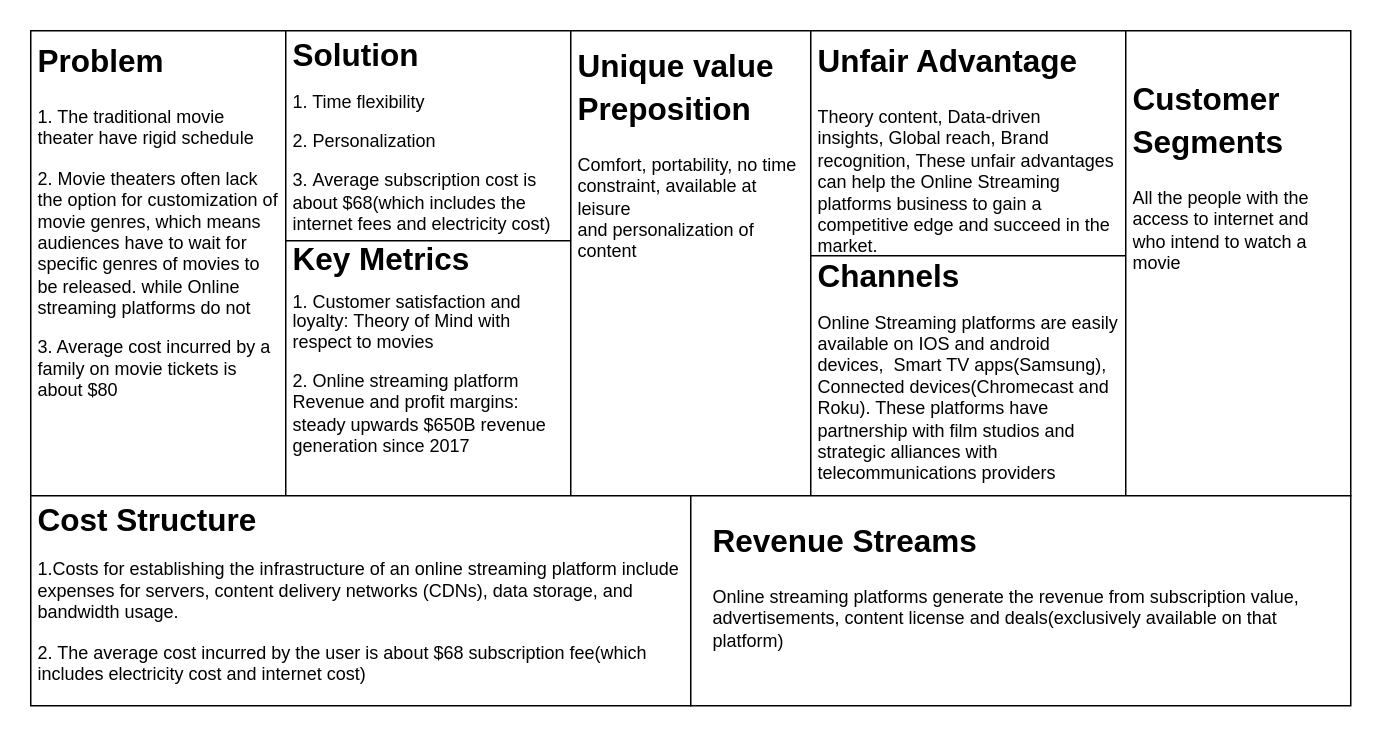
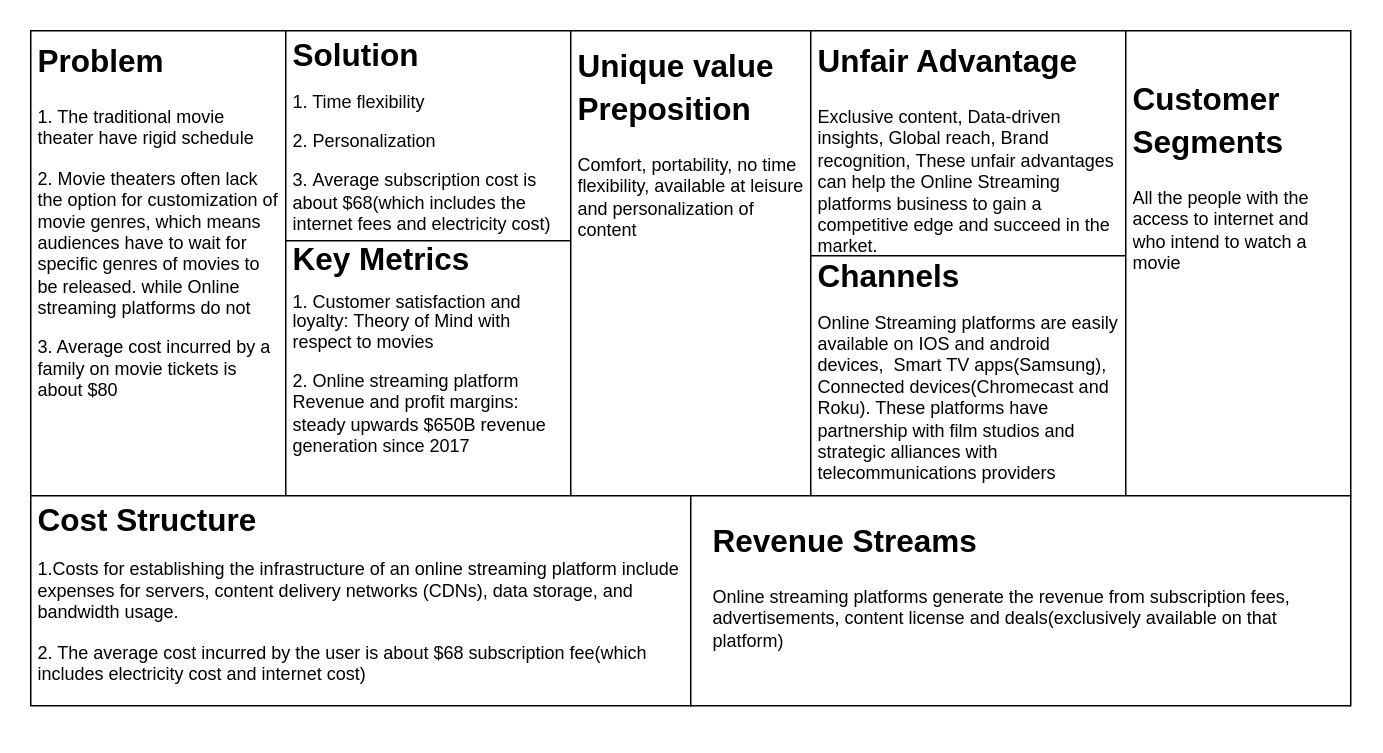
node "Unique value PrepositionComfort, portability, no time constraint, available at leisure and personalization of content": label "Unique value PrepositionComfort, portability, no time constraint, available at leisure and personalization of content" -> "Unique value PrepositionComfort, portability, no time flexibility, available at leisure and personalization of content"
node "Unfair AdvantageTheory content, Data-driven insights, Global reach, Brand recognition, These unfair advantages can help the Online Streaming platforms business to gain a competitive edge and succeed in the market.": label "Unfair AdvantageTheory content, Data-driven insights, Global reach, Brand recognition, These unfair advantages can help the Online Streaming platforms business to gain a competitive edge and succeed in the market." -> "Unfair AdvantageExclusive content, Data-driven insights, Global reach, Brand recognition, These unfair advantages can help the Online Streaming platforms business to gain a competitive edge and succeed in the market."
node "Revenue StreamsOnline streaming platforms generate the revenue from subscription value, advertisements, content license and deals(exclusively available on that platform)": label "Revenue StreamsOnline streaming platforms generate the revenue from subscription value, advertisements, content license and deals(exclusively available on that platform)" -> "Revenue StreamsOnline streaming platforms generate the revenue from subscription fees, advertisements, content license and deals(exclusively available on that platform)"
